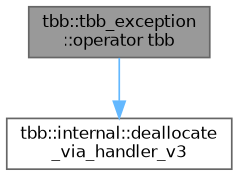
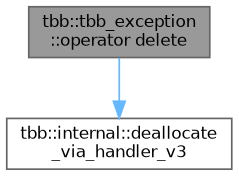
node "tbb::tbb_exception ::operator tbb": label "tbb::tbb_exception ::operator tbb" -> "tbb::tbb_exception ::operator delete"
